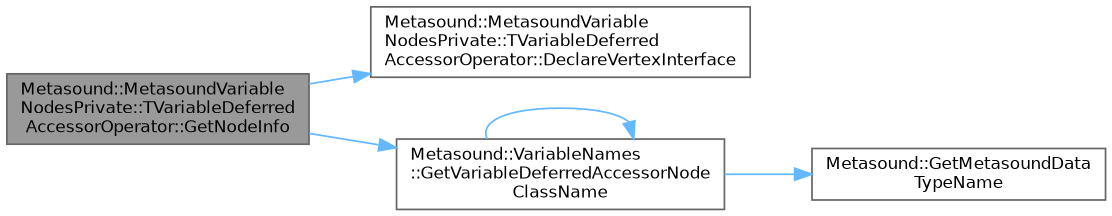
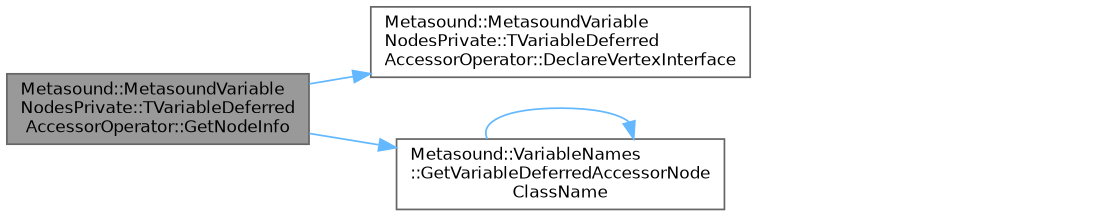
node "Metasound::GetMetasoundData TypeName": removed
